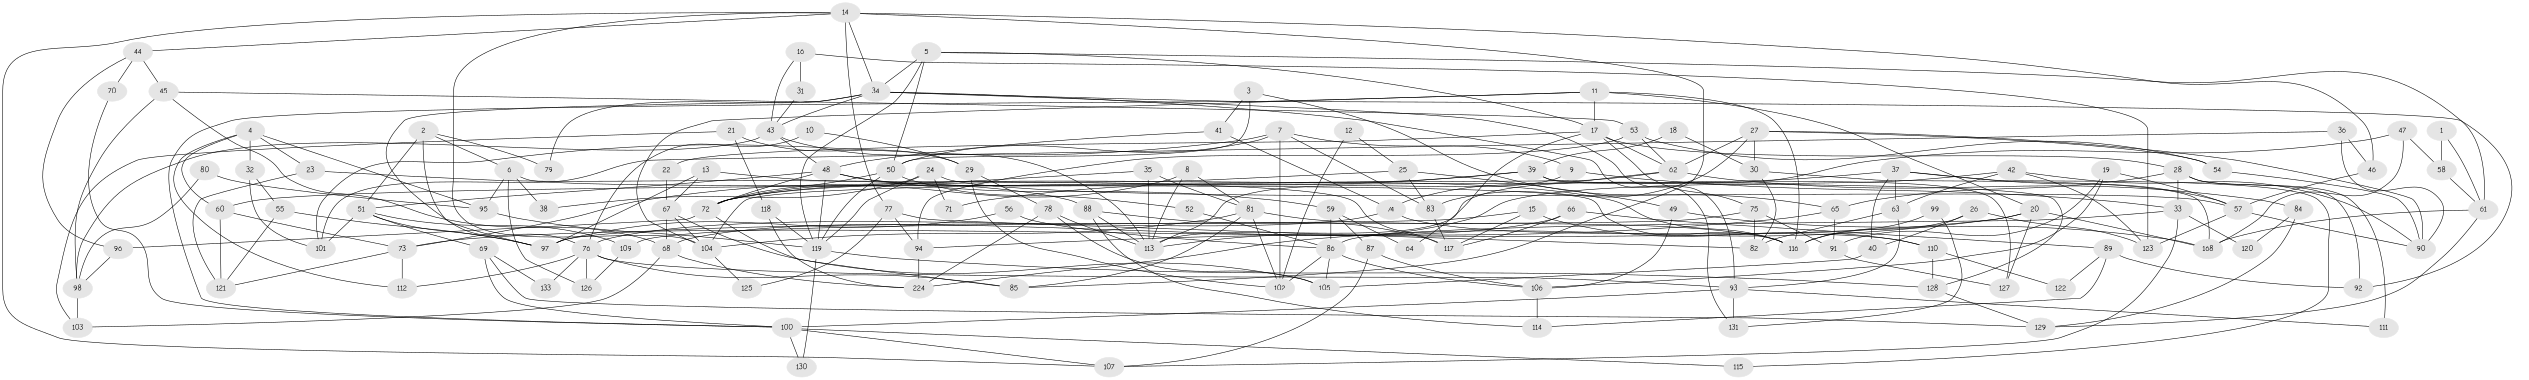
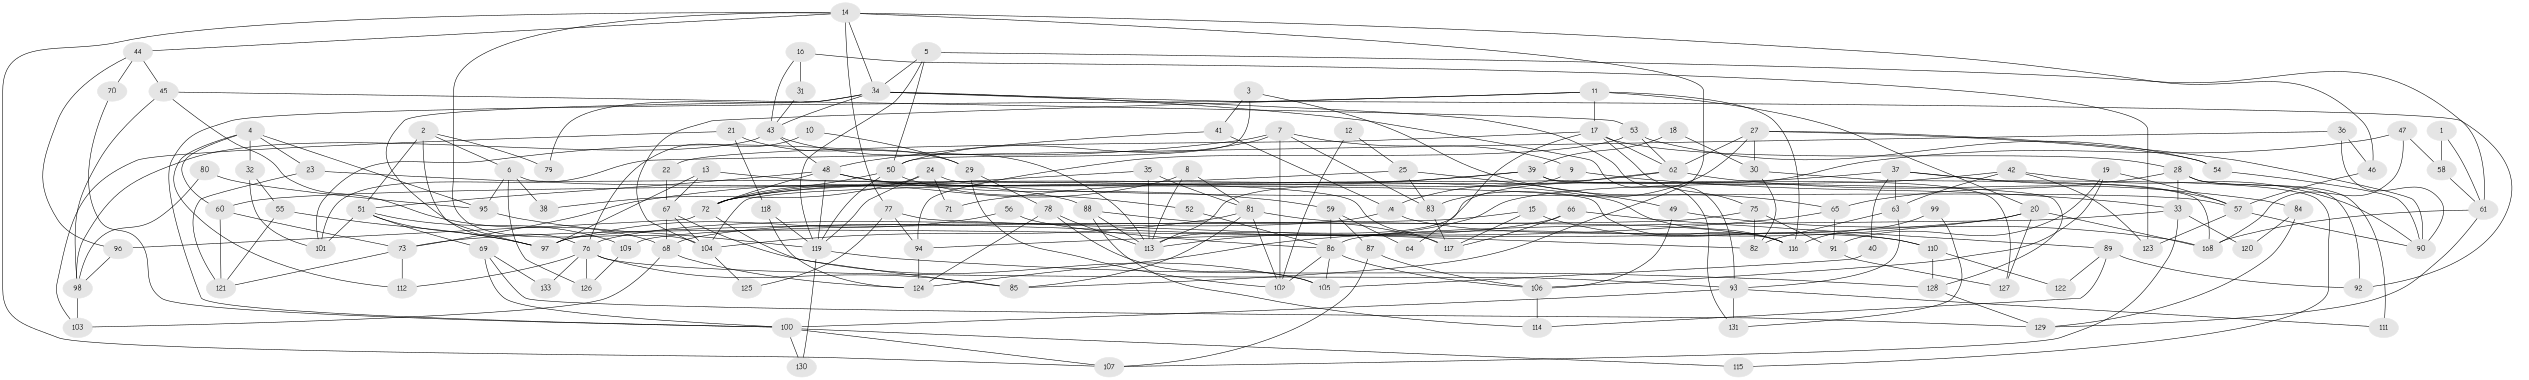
edge "5" -- "17": removed
node "26": removed
node "224": label "224" -> "124"
